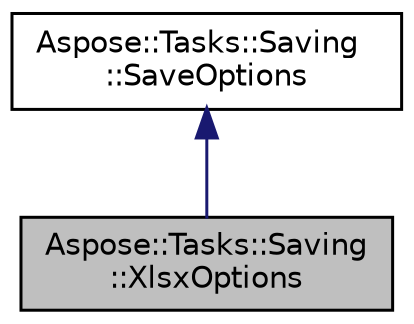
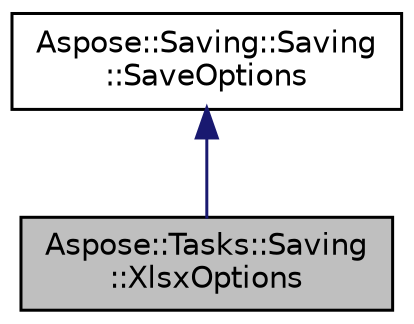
node "Aspose::Tasks::Saving ::SaveOptions": label "Aspose::Tasks::Saving ::SaveOptions" -> "Aspose::Saving::Saving ::SaveOptions"
